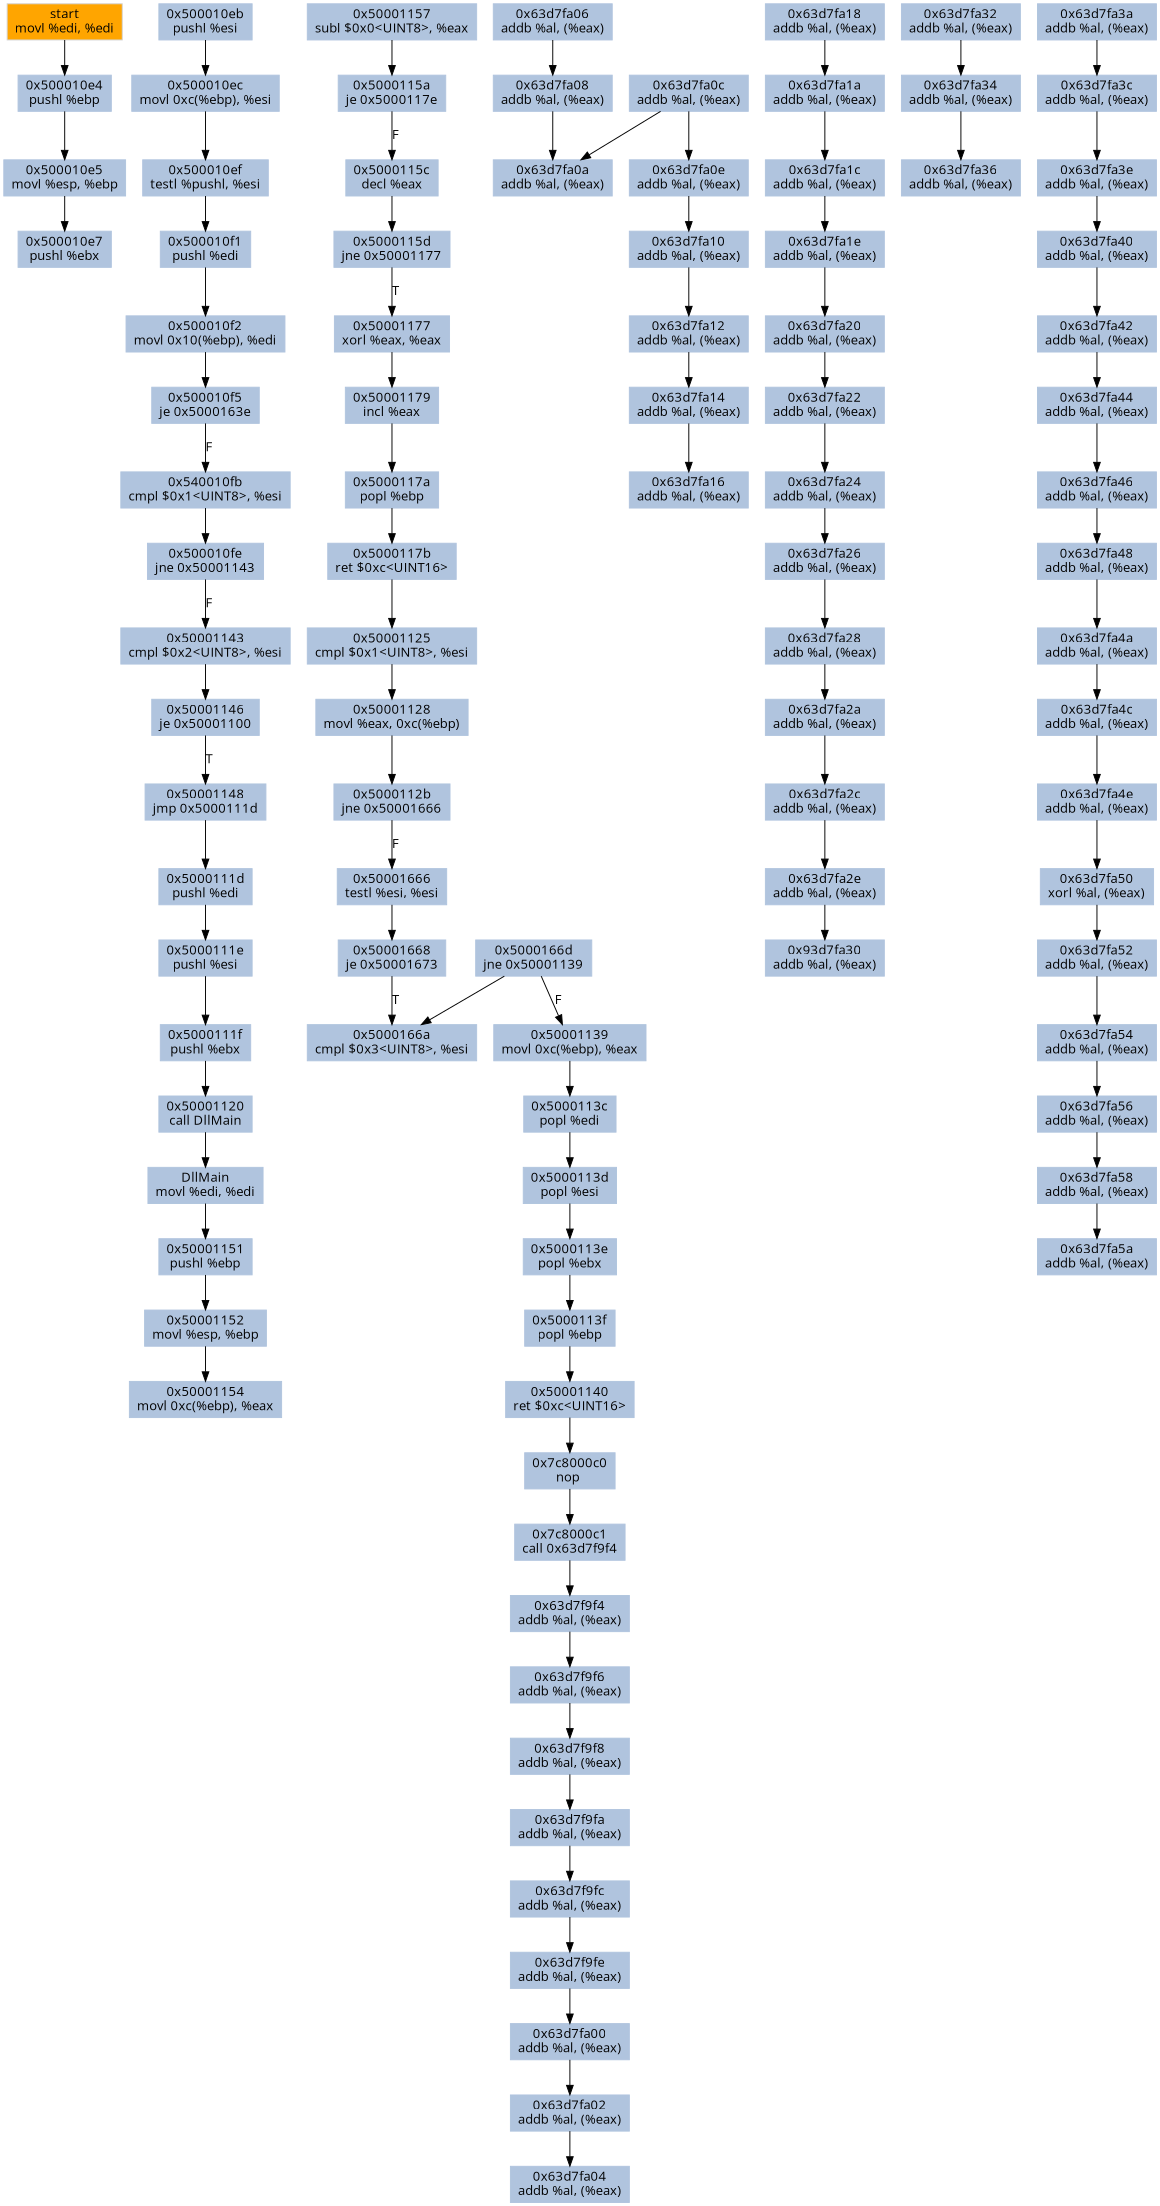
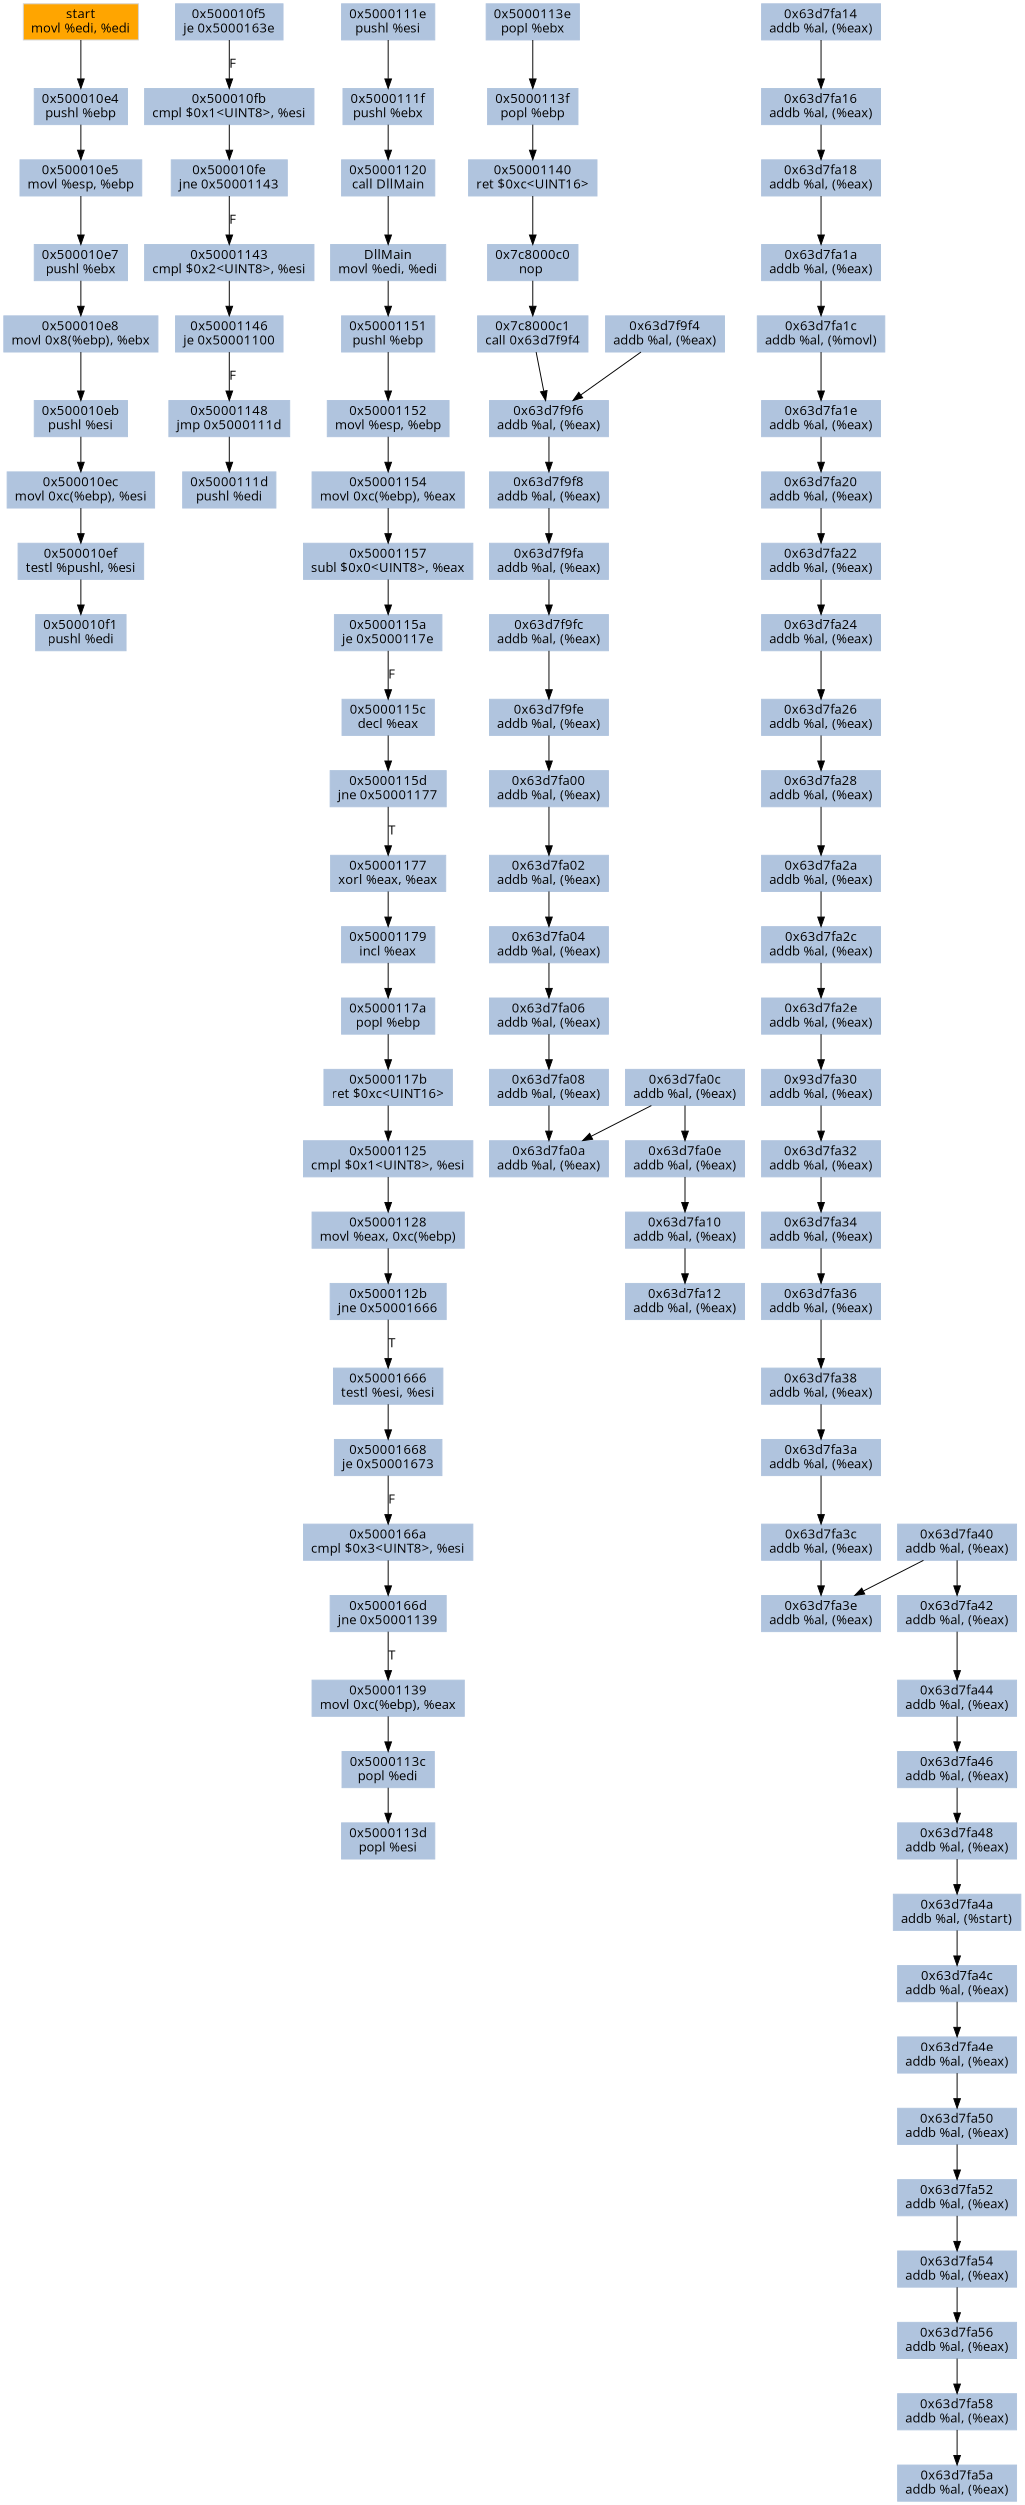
edge "0x63d7fa16 addb %al, (%eax)" -> "0x63d7fa18 addb %al, (%eax)": added
node "0x63d7fa1c addb %al, (%eax)": label "0x63d7fa1c addb %al, (%eax)" -> "0x63d7fa1c addb %al, (%movl)"
edge "0x63d7fa3e addb %al, (%eax)" -> "0x63d7fa40 addb %al, (%eax)": reversed
node "0x500010e8 movl 0x8(%ebp), %ebx": added
node "0x500010f2 movl 0x10(%ebp), %edi": removed
edge "0x63d7fa12 addb %al, (%eax)" -> "0x63d7fa14 addb %al, (%eax)": removed
node "0x540010fb cmpl $0x1<UINT8>, %esi": label "0x540010fb cmpl $0x1<UINT8>, %esi" -> "0x500010fb cmpl $0x1<UINT8>, %esi"
edge "0x50001154 movl 0xc(%ebp), %eax" -> "0x50001157 subl $0x0<UINT8>, %eax": added
node "0x63d7fa4a addb %al, (%eax)": label "0x63d7fa4a addb %al, (%eax)" -> "0x63d7fa4a addb %al, (%start)"
edge "0x50001146 je 0x50001100" -> "0x50001148 jmp 0x5000111d": label "T" -> "F"
edge "0x5000112b jne 0x50001666" -> "0x50001666 testl %esi, %esi": label "F" -> "T"
node "0x63d7fa50 xorl %al, (%eax)": label "0x63d7fa50 xorl %al, (%eax)" -> "0x63d7fa50 addb %al, (%eax)"
edge "0x5000111d pushl %edi" -> "0x5000111e pushl %esi": removed
edge "0x63d7fa04 addb %al, (%eax)" -> "0x63d7fa06 addb %al, (%eax)": added
edge "0x5000166d jne 0x50001139" -> "0x5000166a cmpl $0x3<UINT8>, %esi": reversed
edge "0x50001668 je 0x50001673" -> "0x5000166a cmpl $0x3<UINT8>, %esi": label "T" -> "F"
edge "0x5000166d jne 0x50001139" -> "0x50001139 movl 0xc(%ebp), %eax": label "F" -> "T"
edge "0x93d7fa30 addb %al, (%eax)" -> "0x63d7fa32 addb %al, (%eax)": added
edge "0x5000113d popl %esi" -> "0x5000113e popl %ebx": removed
node "0x63d7fa38 addb %al, (%eax)": added
edge "0x7c8000c1 call 0x63d7f9f4" -> "0x63d7f9f4 addb %al, (%eax)": now "0x7c8000c1 call 0x63d7f9f4" -> "0x63d7f9f6 addb %al, (%eax)"
